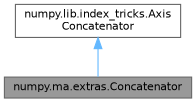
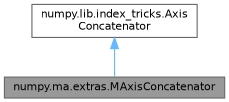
node "numpy.ma.extras.Concatenator": label "numpy.ma.extras.Concatenator" -> "numpy.ma.extras.MAxisConcatenator"
